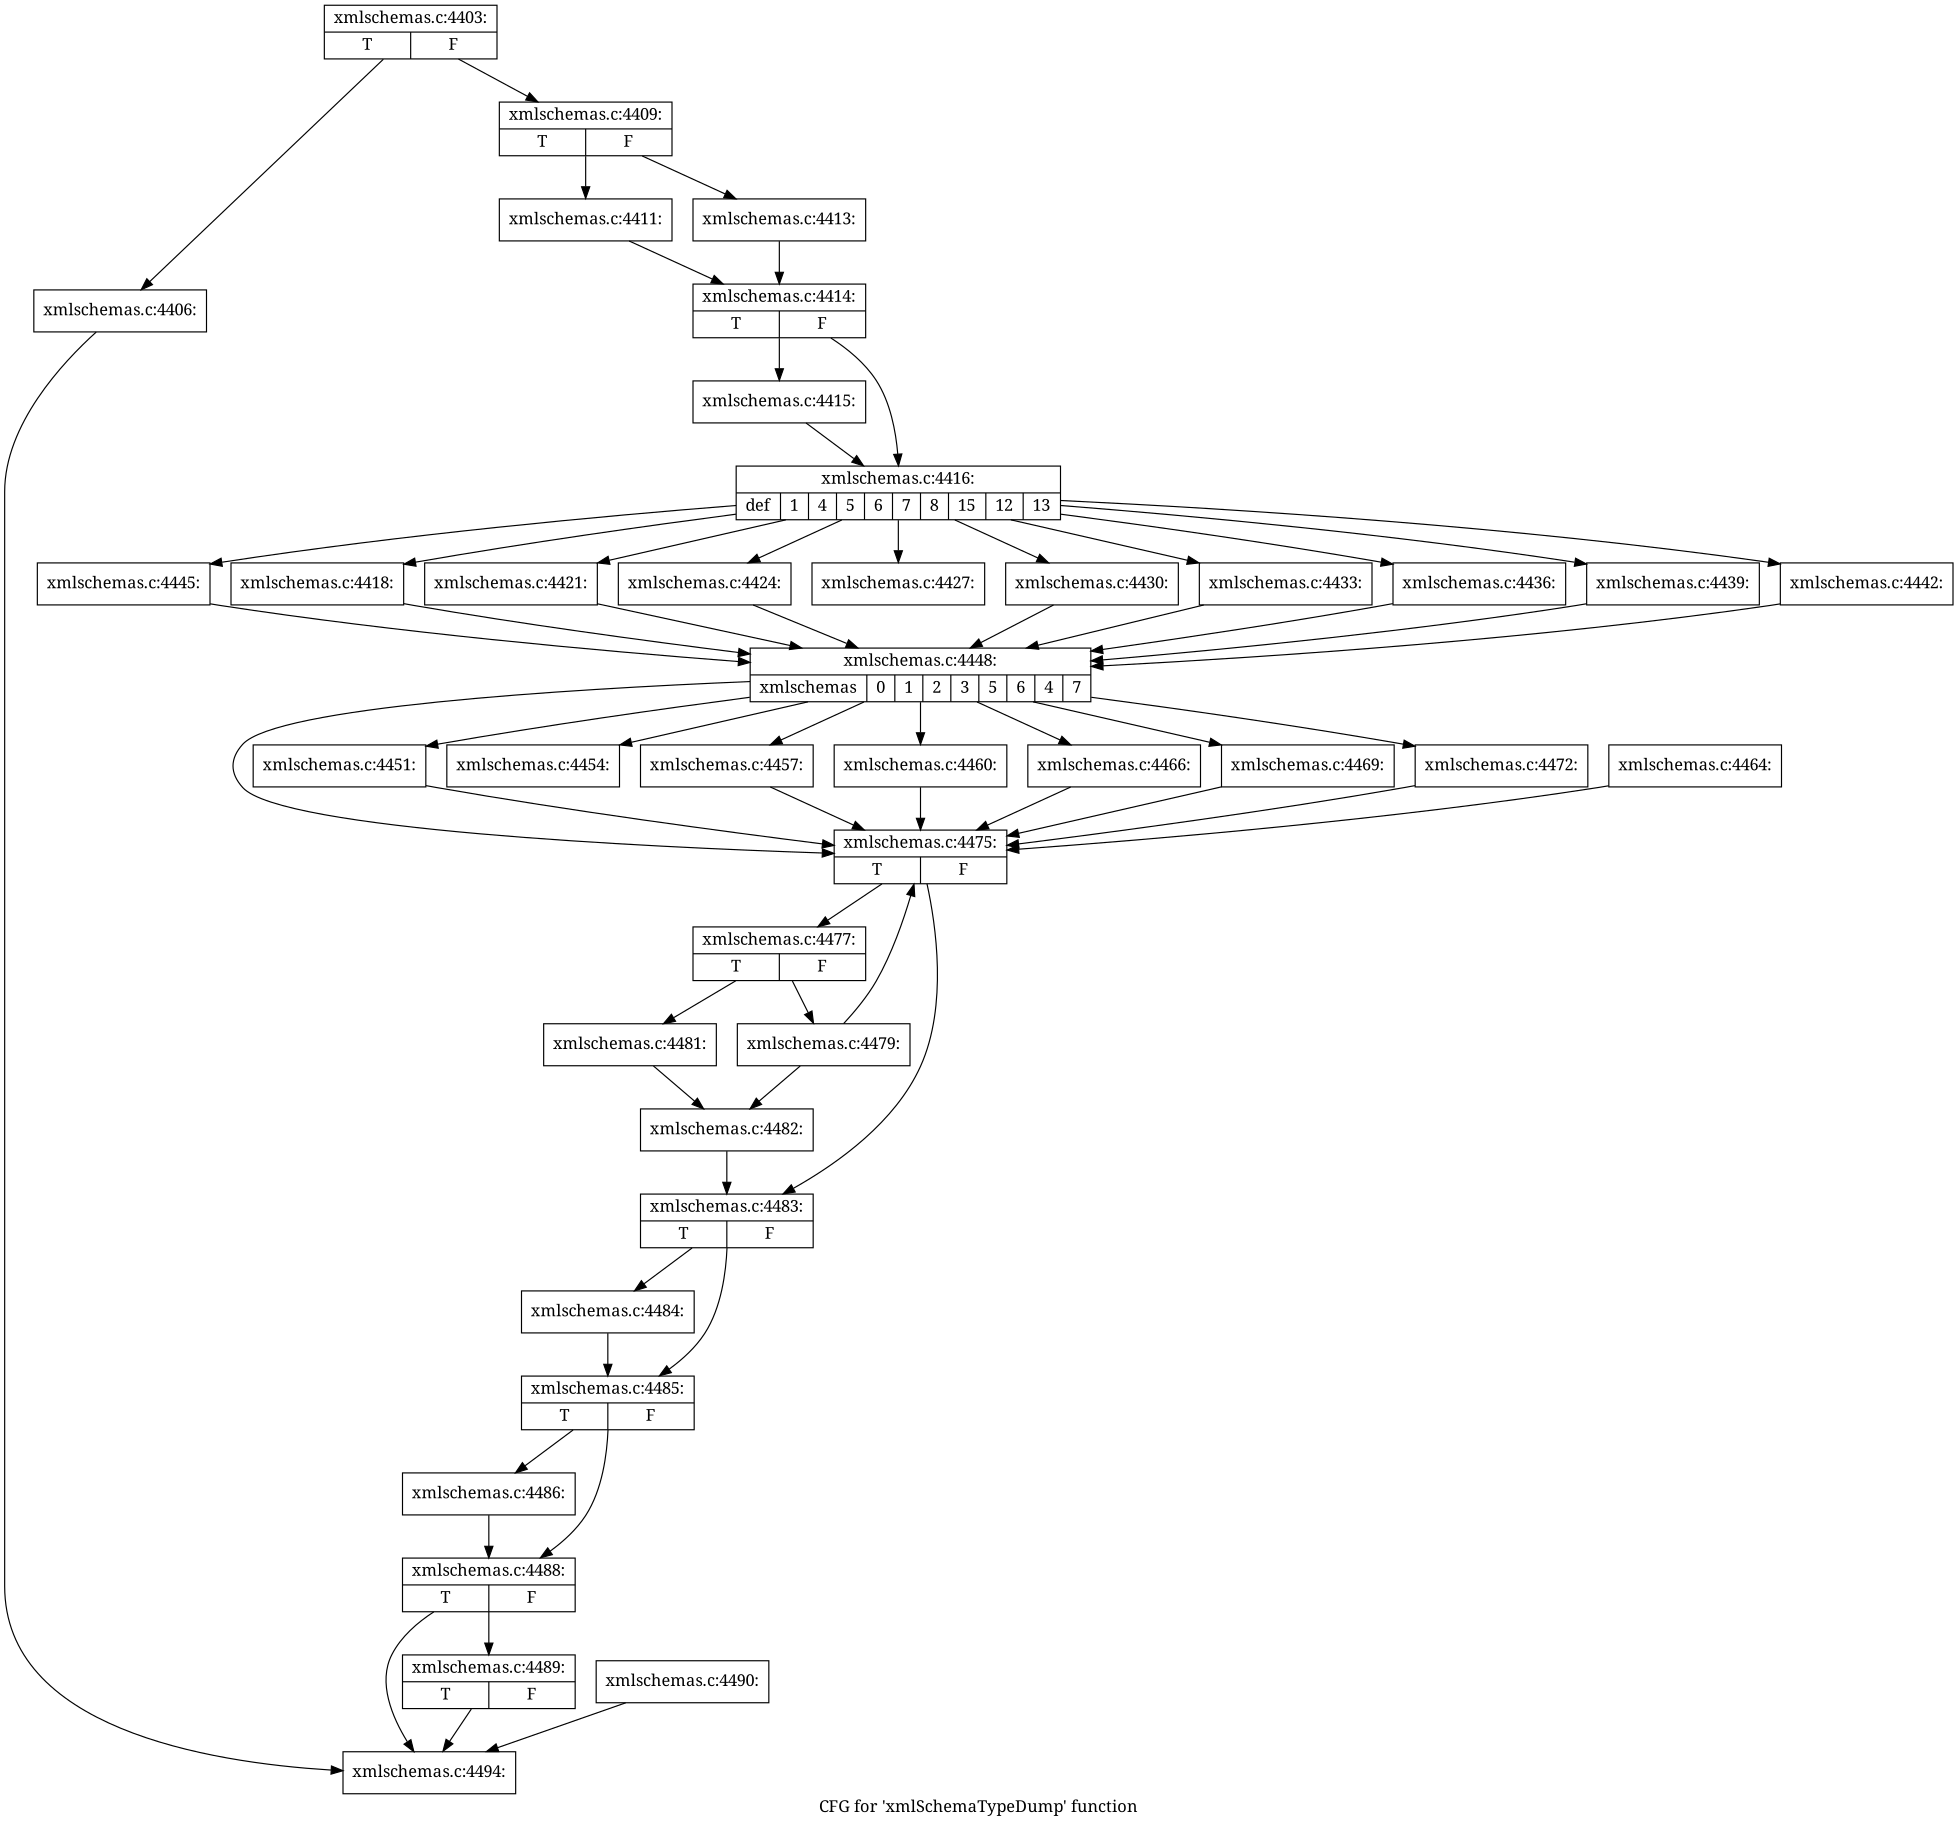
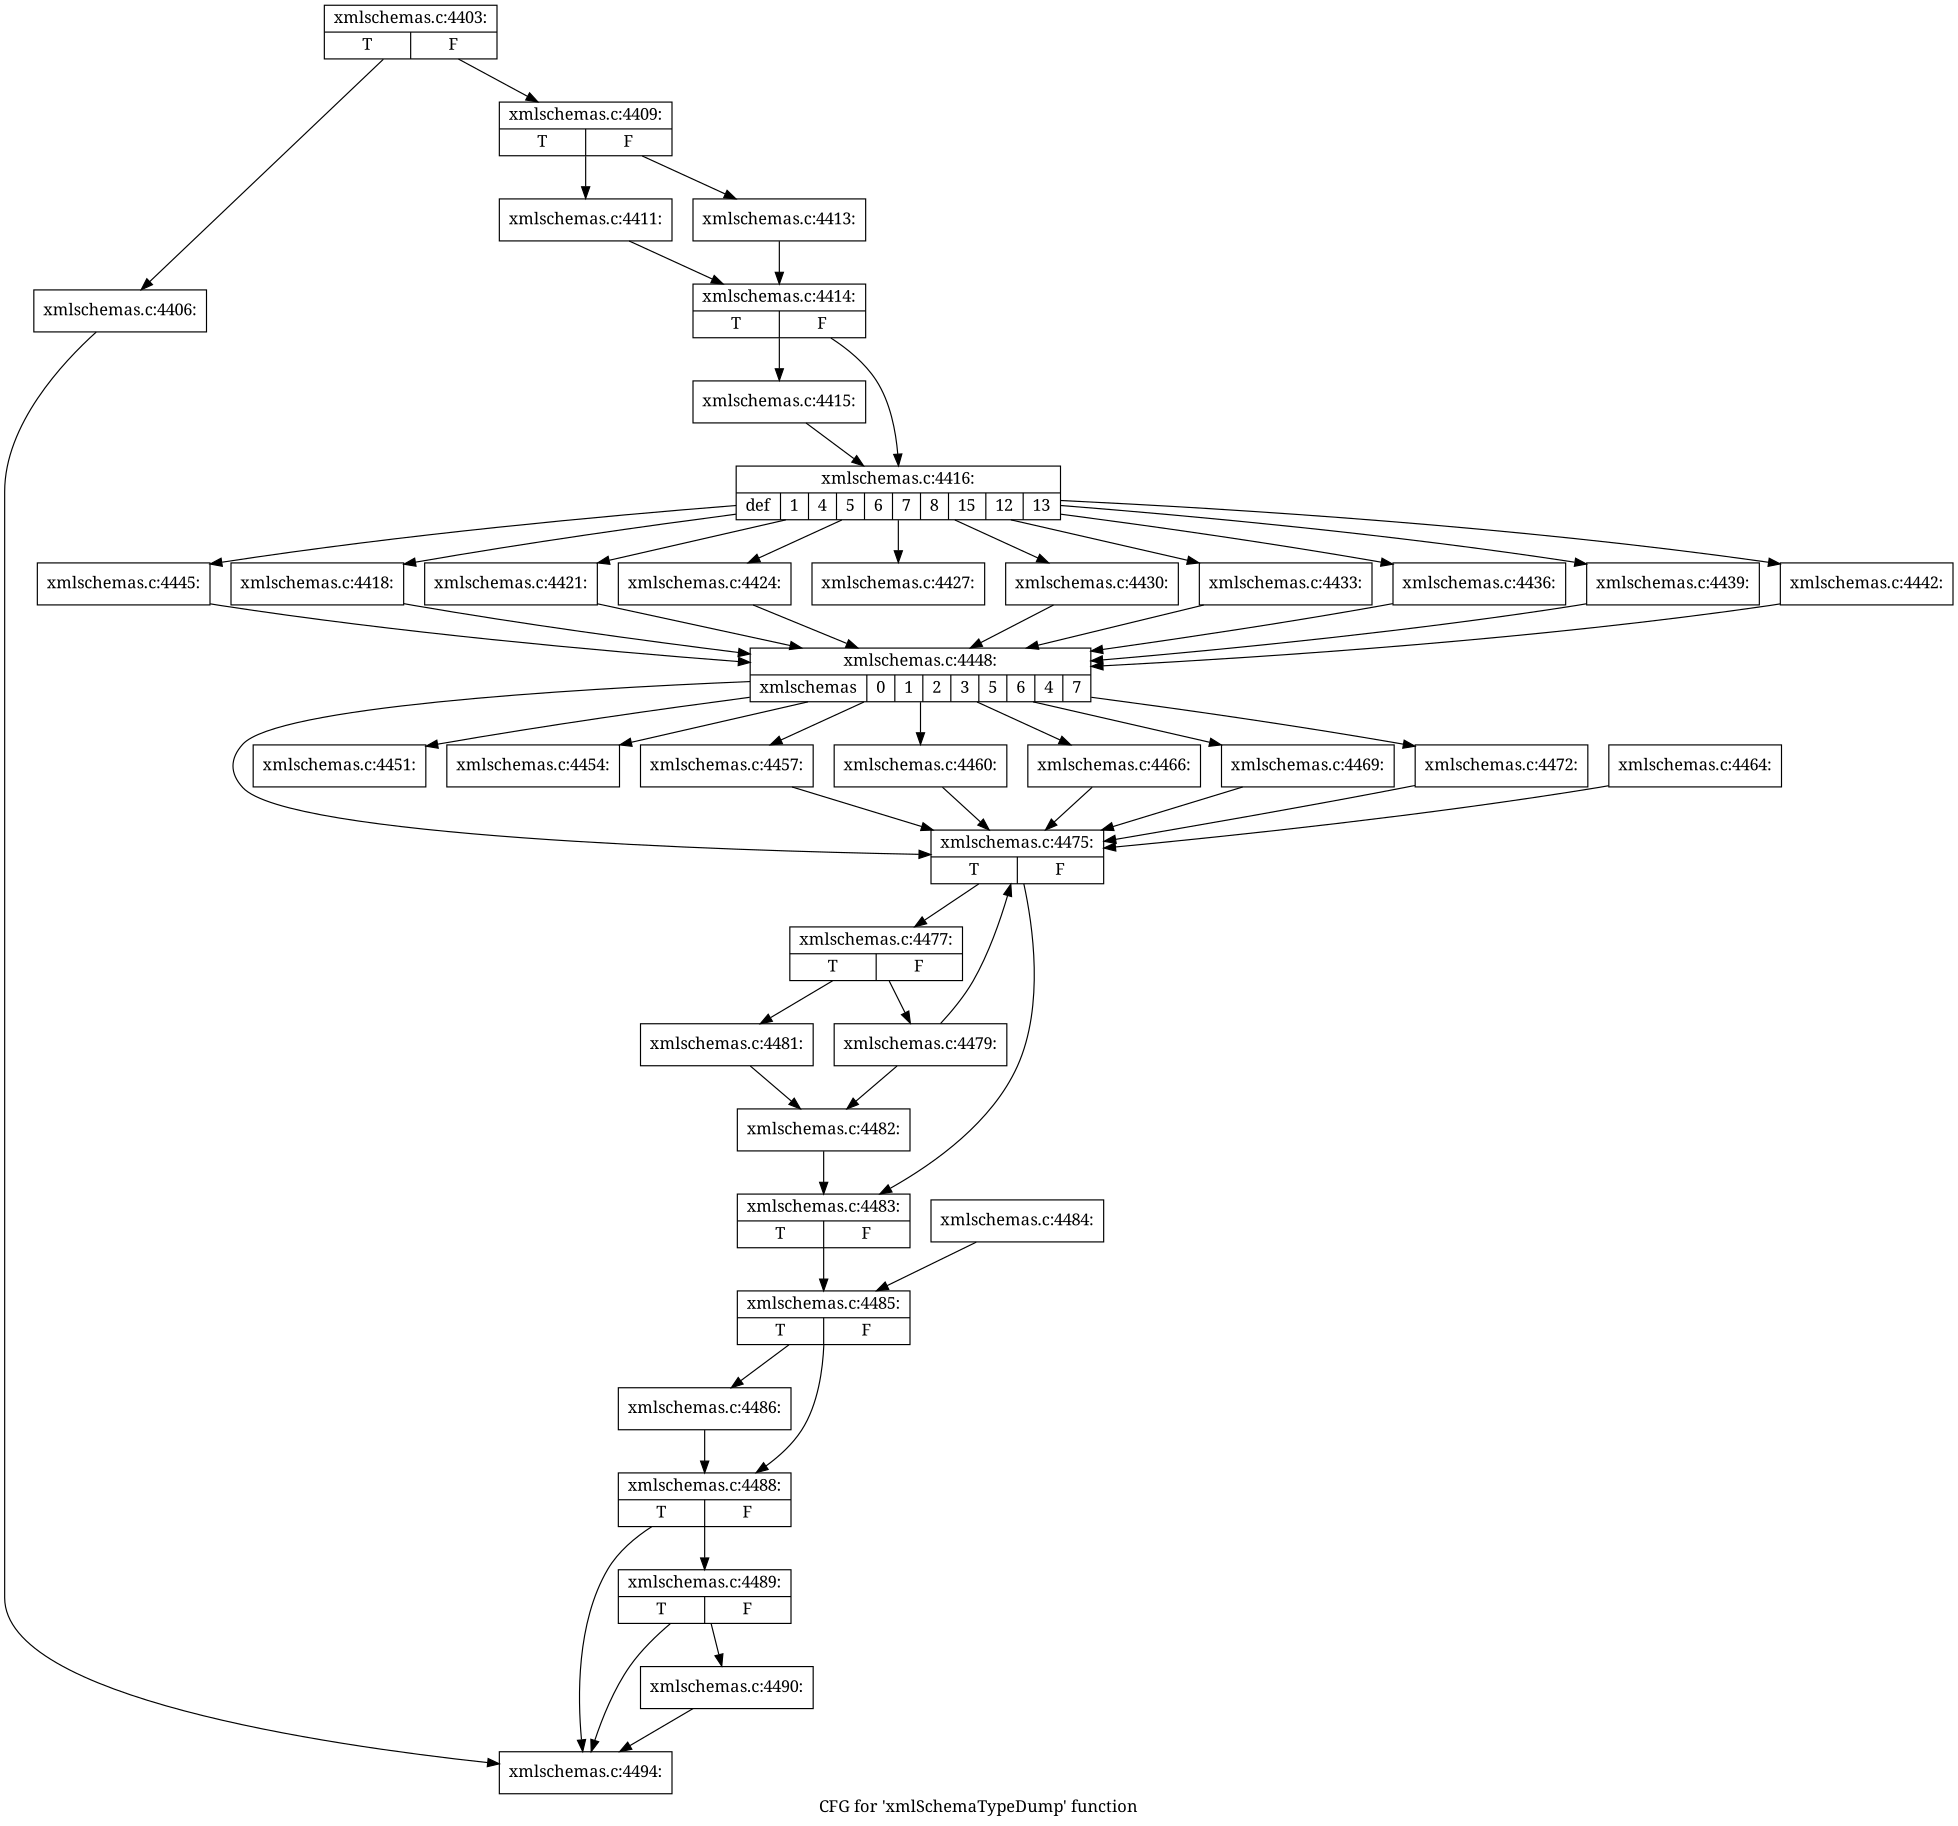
edge "xmlschemas.c:4451:" -> "xmlschemas.c:4475:": removed
edge "xmlschemas.c:4483:" -> "xmlschemas.c:4484:": removed
edge "xmlschemas.c:4489:" -> "xmlschemas.c:4490:": added
